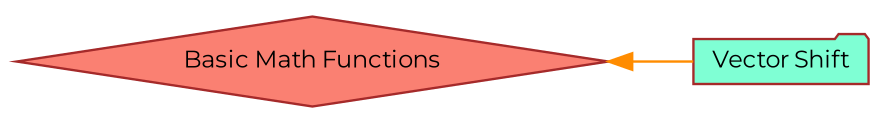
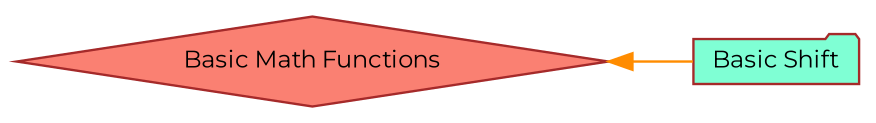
node "Vector Shift": label "Vector Shift" -> "Basic Shift"
